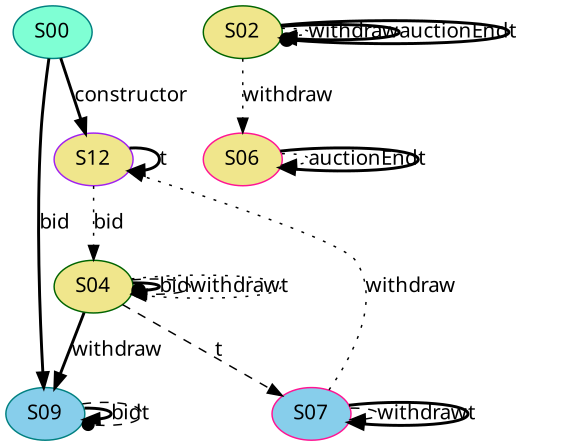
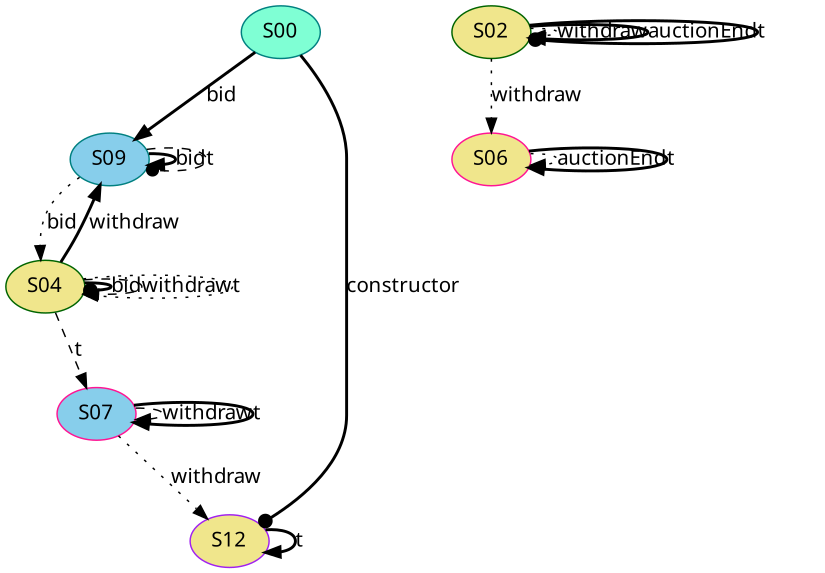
edge "S00" -> "S12": arrowhead normal -> dot
edge "S12" -> "S04": now "S09" -> "S04"
